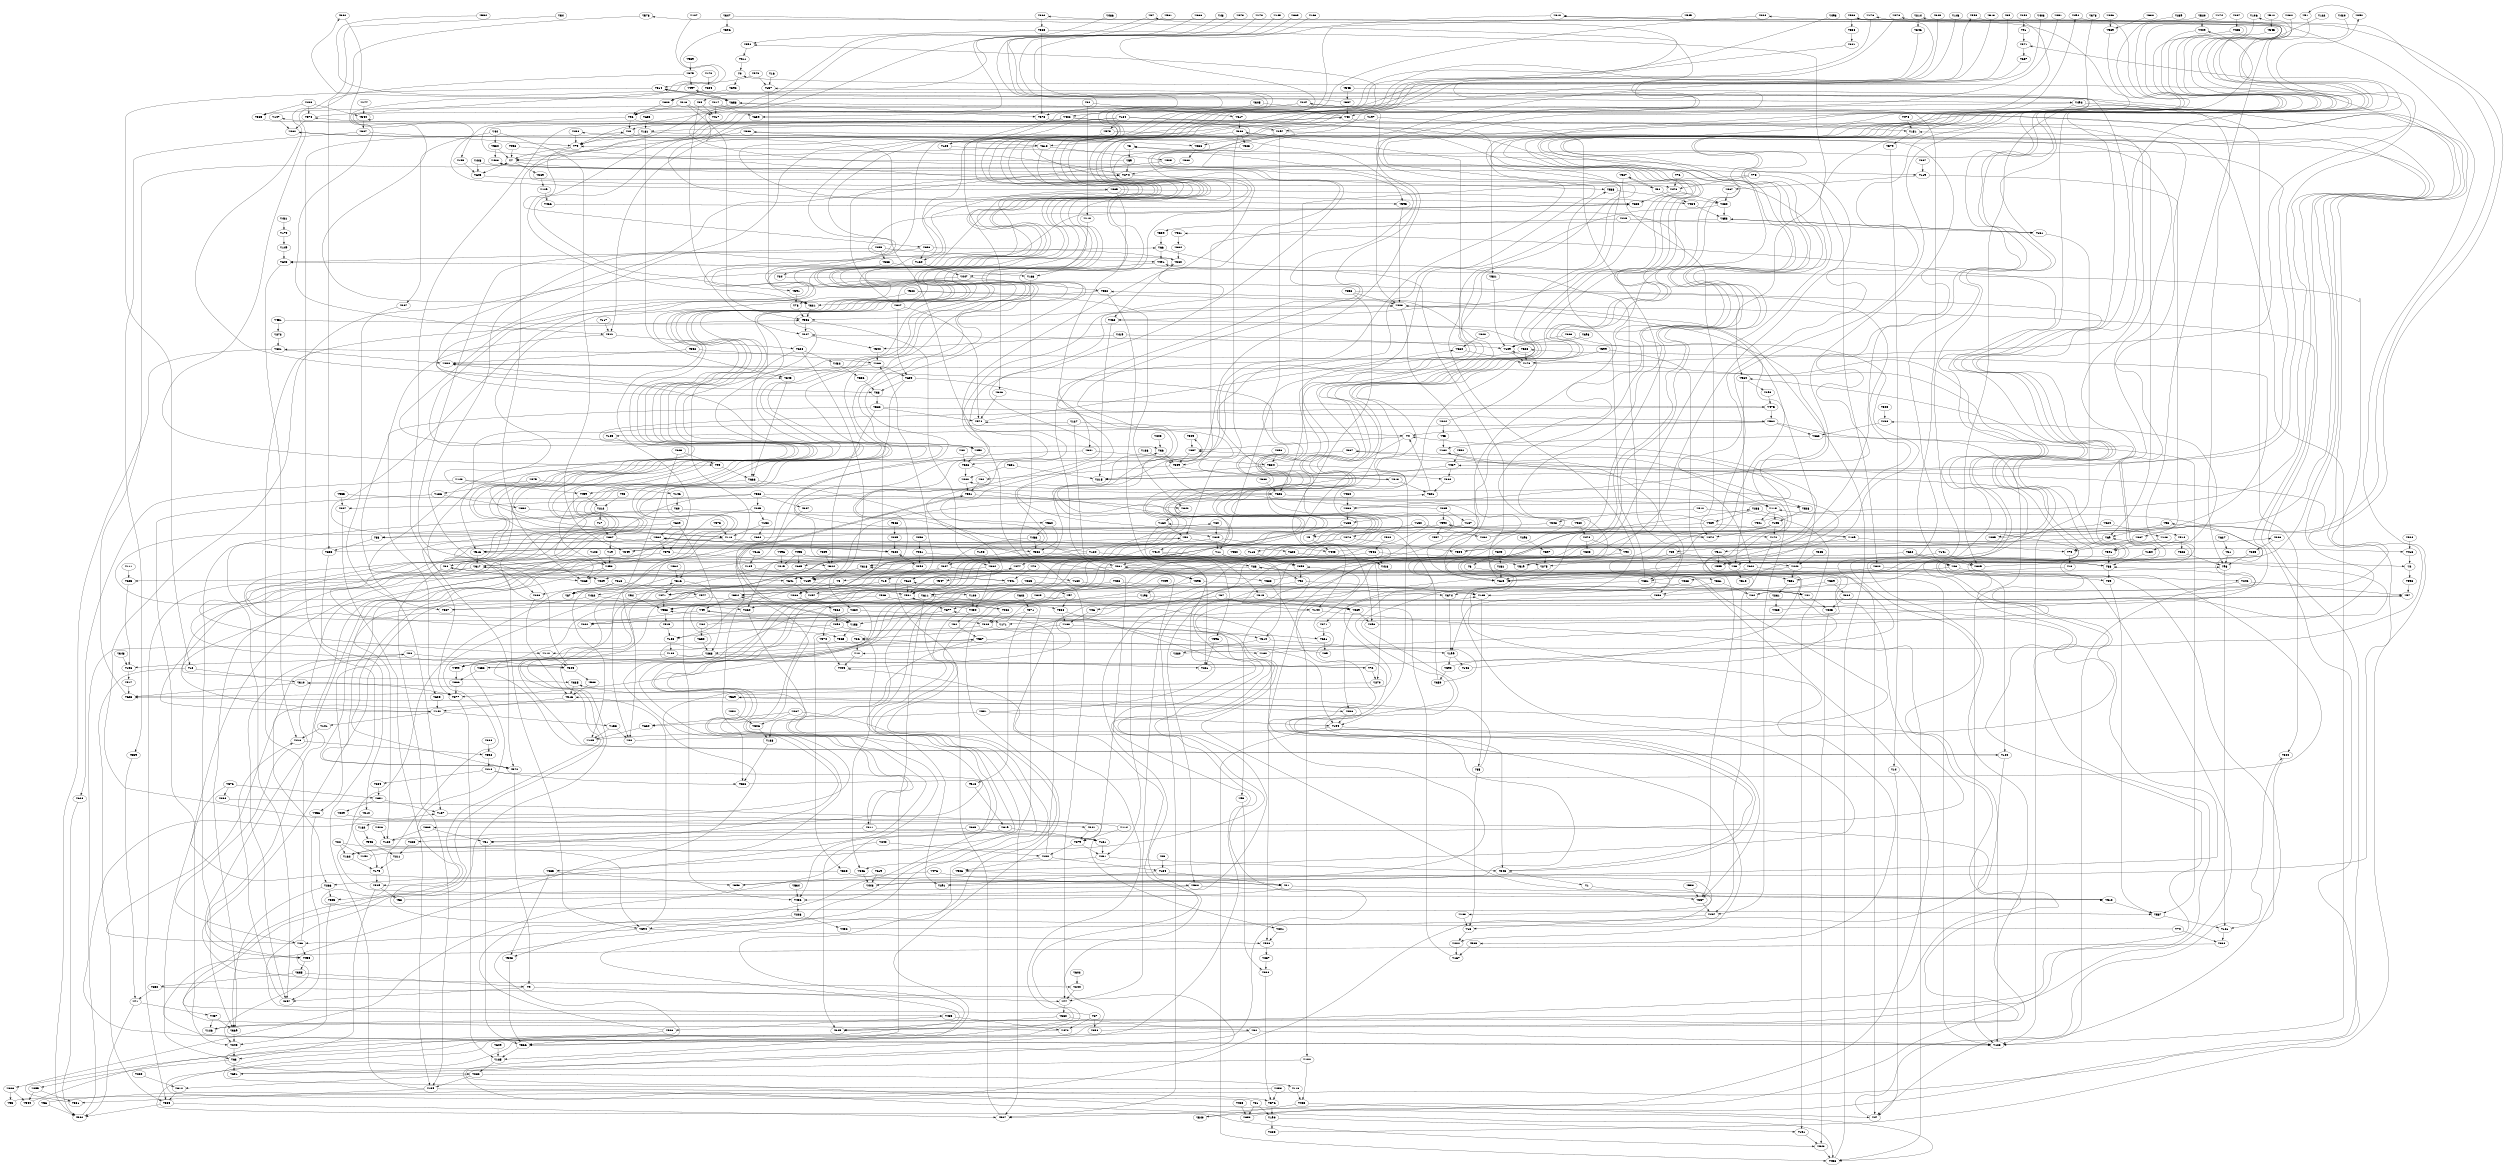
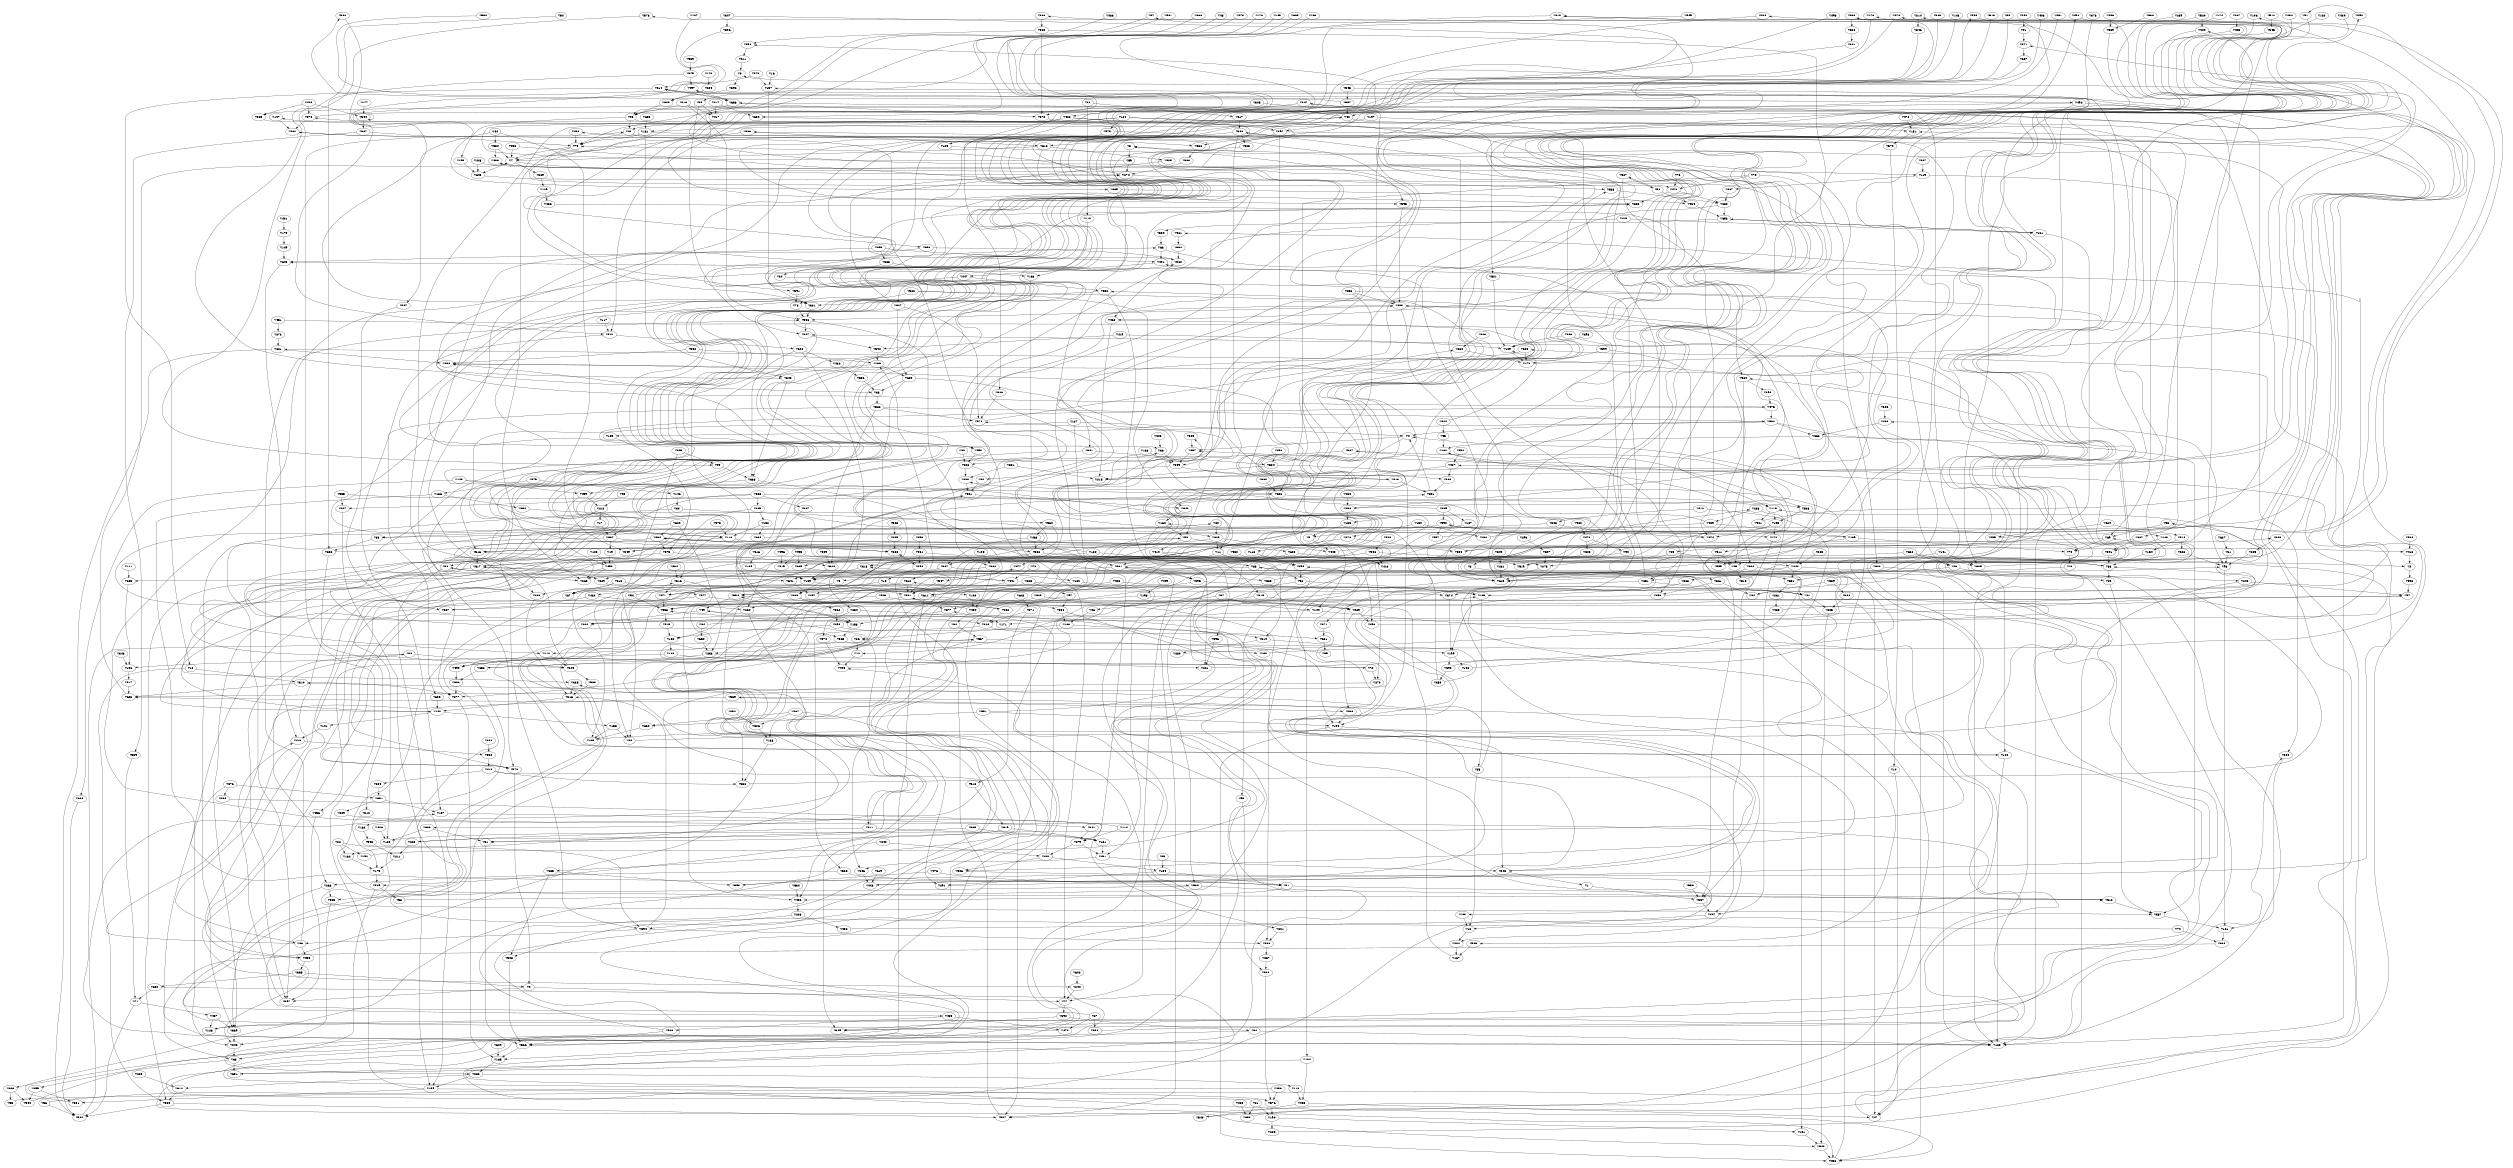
node "v164": removed
edge "v162" -> "v477": now "v223" -> "v477"
node "v630": label "v630" -> "v690"
